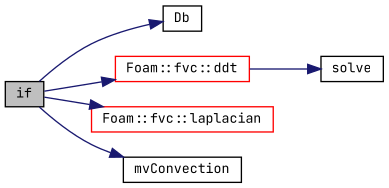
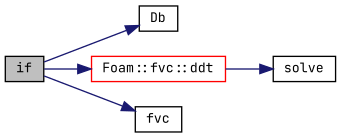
node "Foam::fvc::laplacian": removed
node "mvConvection": label "mvConvection" -> "fvc"
